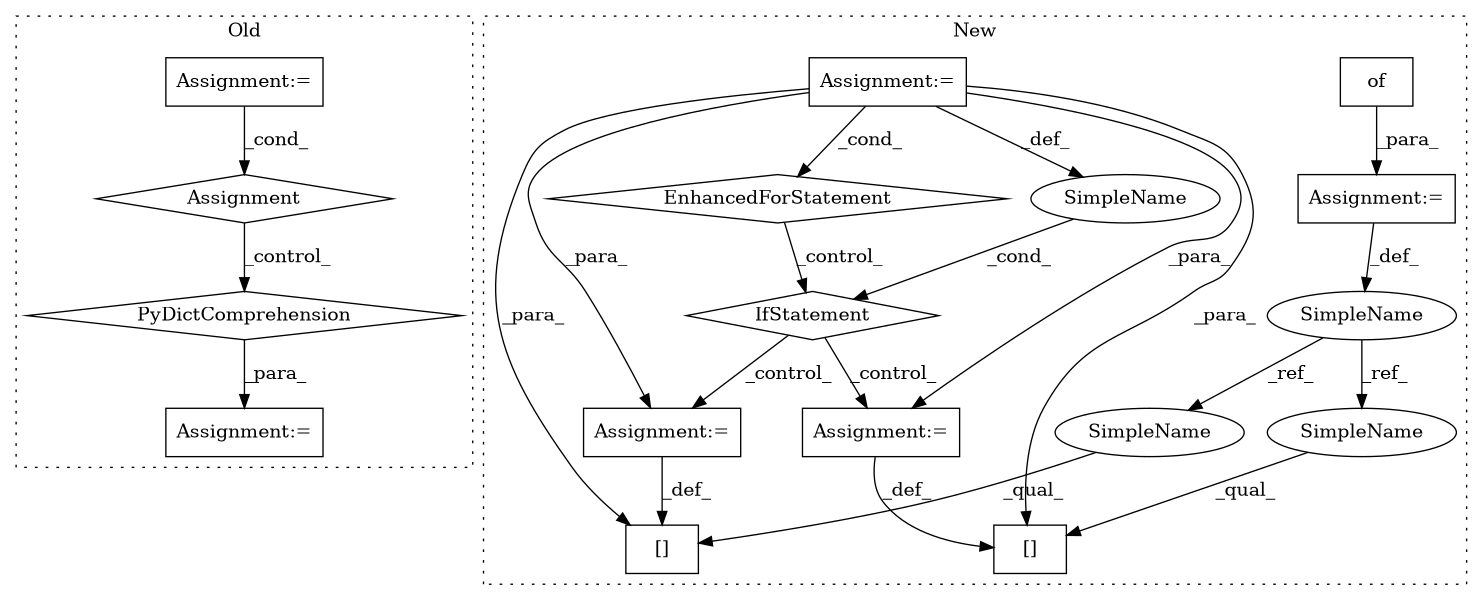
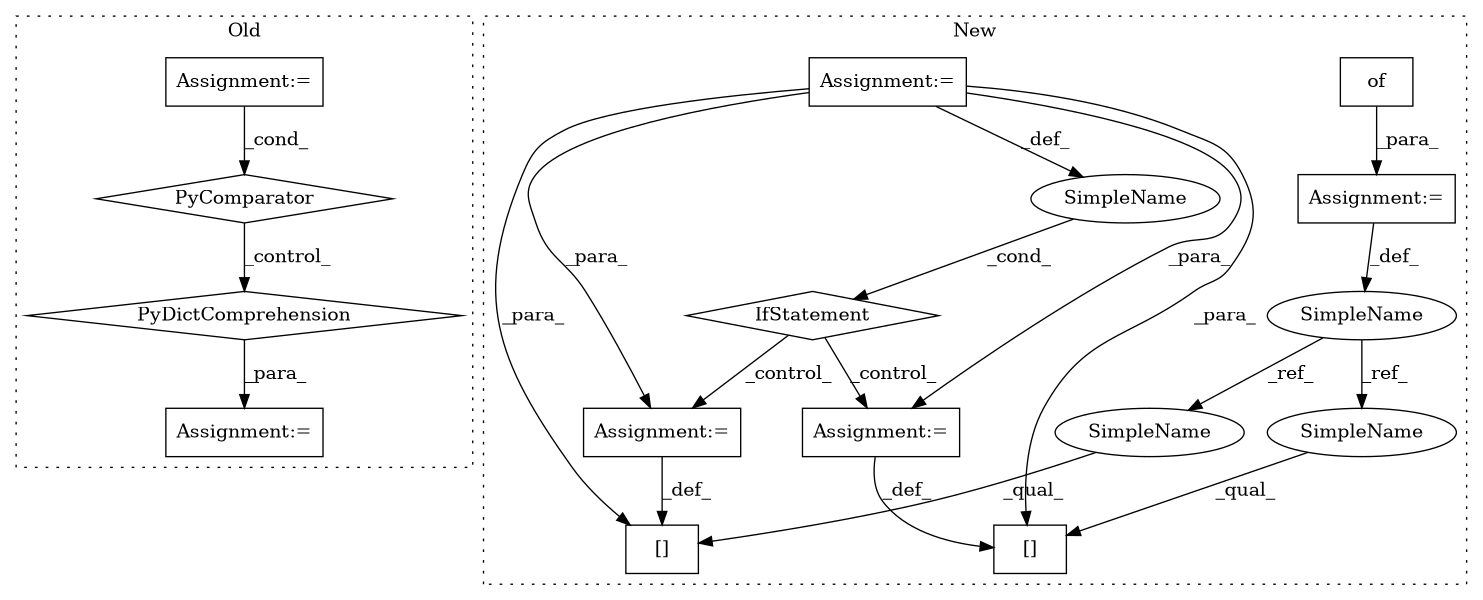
node "Assignment": label "Assignment" -> "PyComparator"
node "EnhancedForStatement": removed
